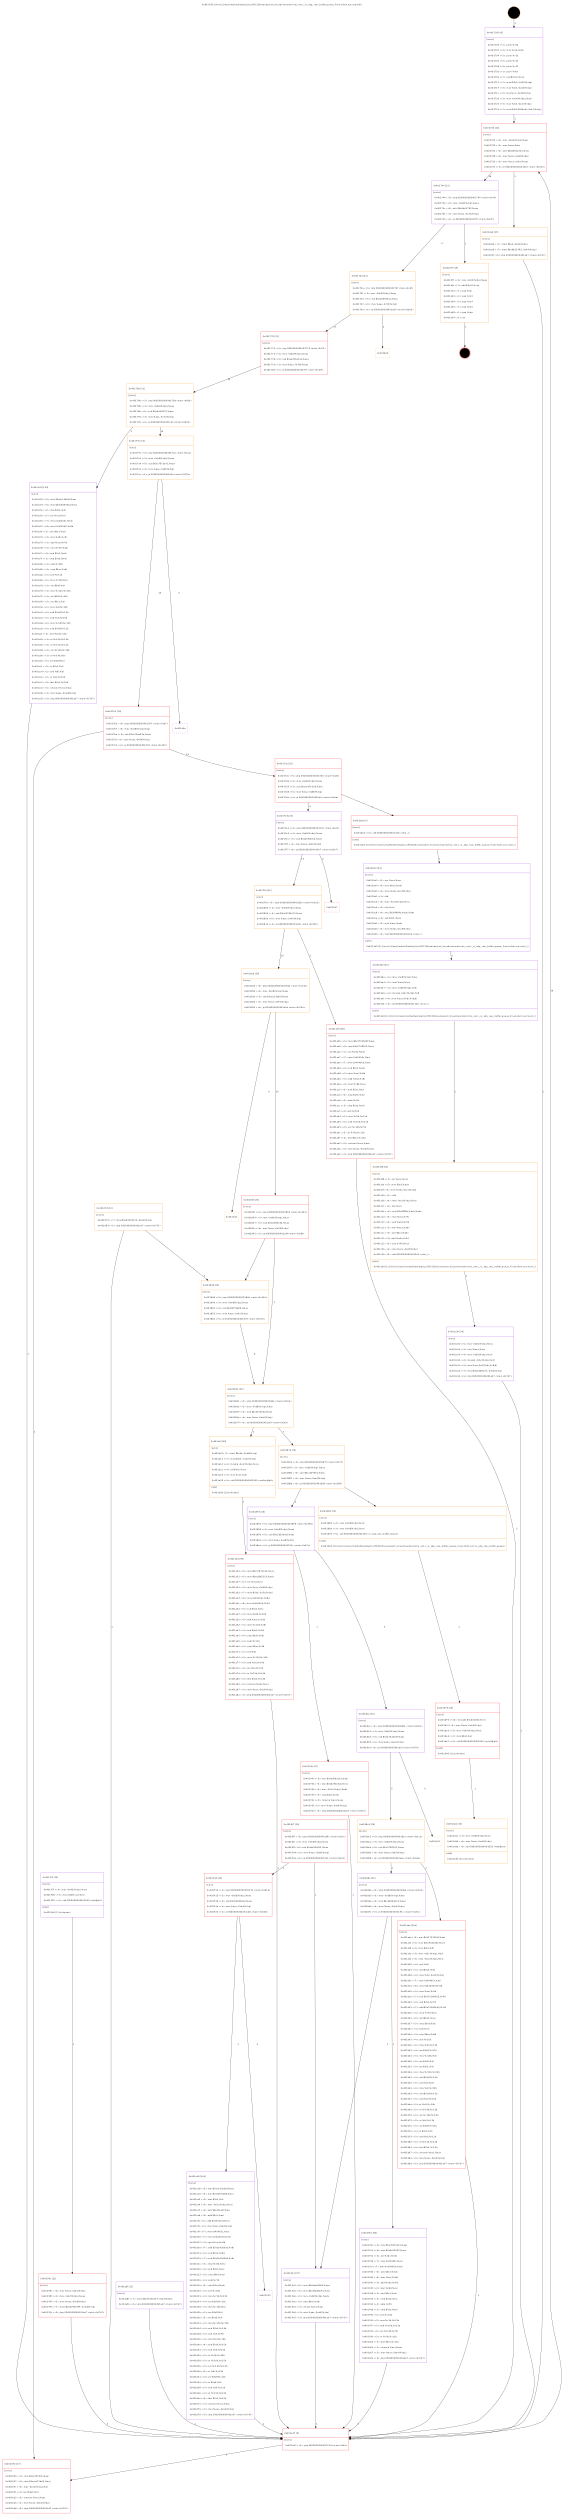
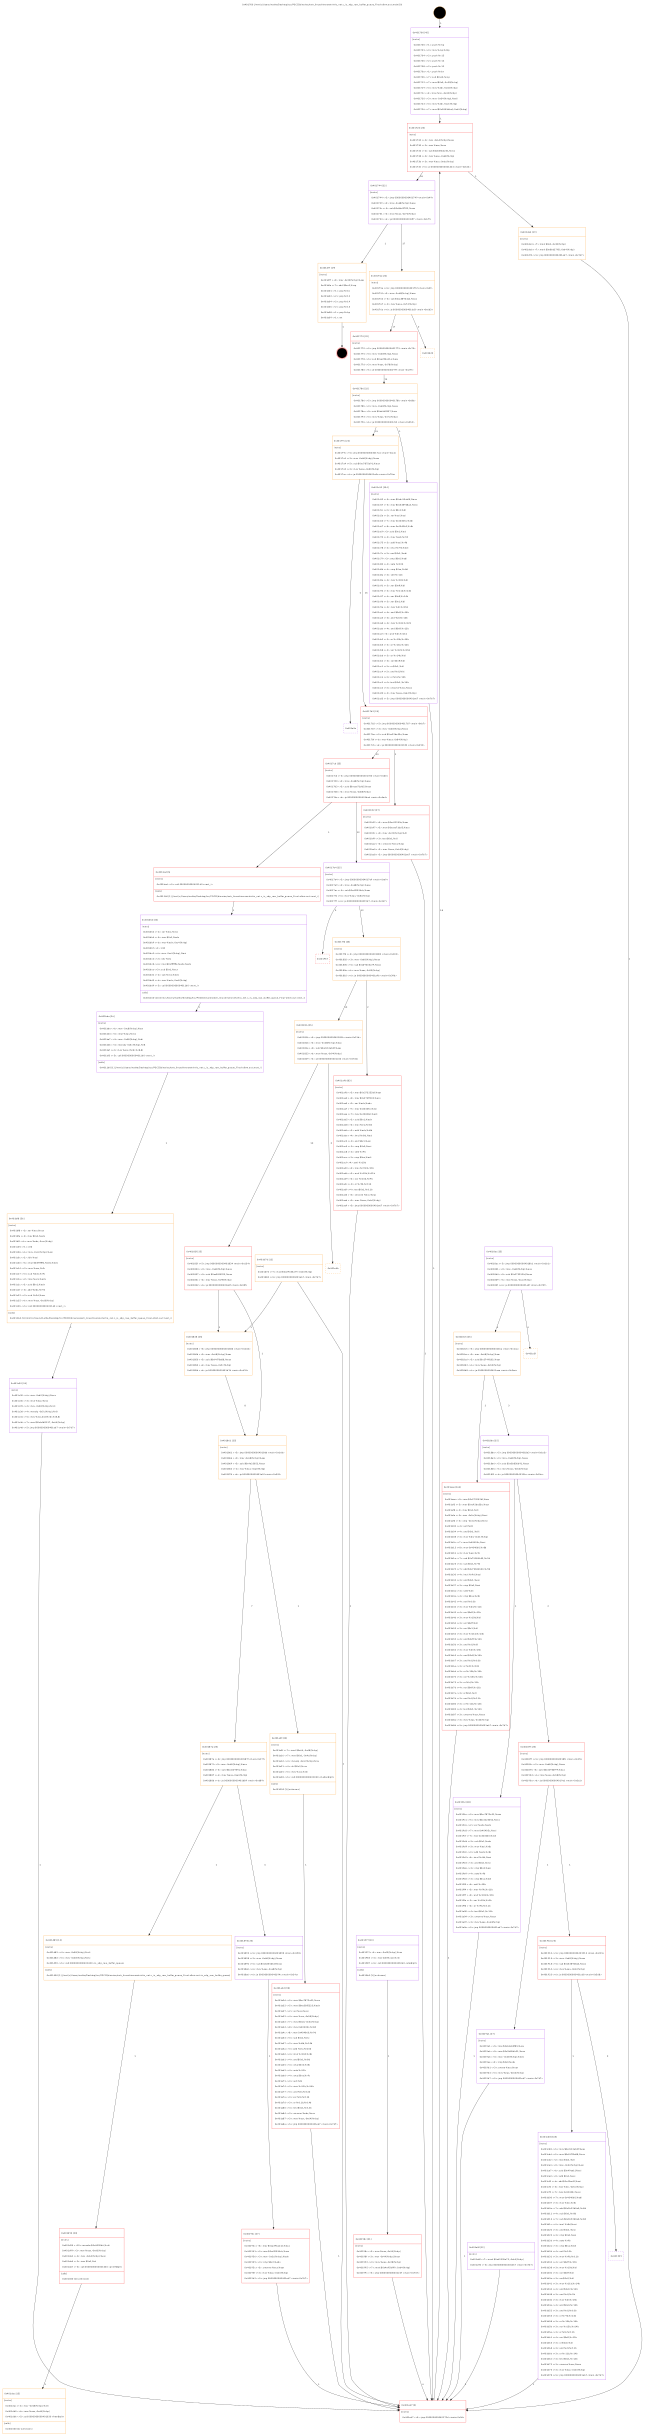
edge "0x401893 [25]" -> "0x4018ac [25]": removed, label "5"
edge "0x4018de [25]" -> "0x4019a1 [27]": now "0x4018de [25]" -> "0x4018f7 [25]"
edge "0x401e67 [5]" -> "0x401b92 [27]": reversed
